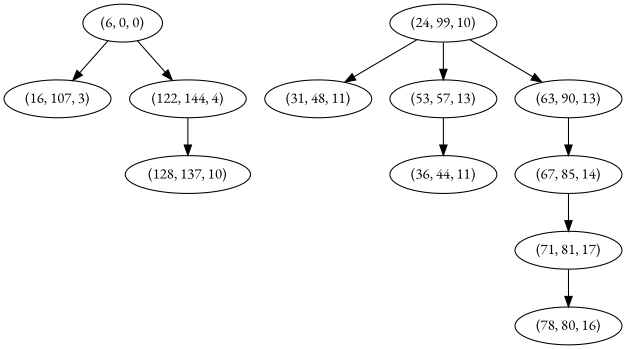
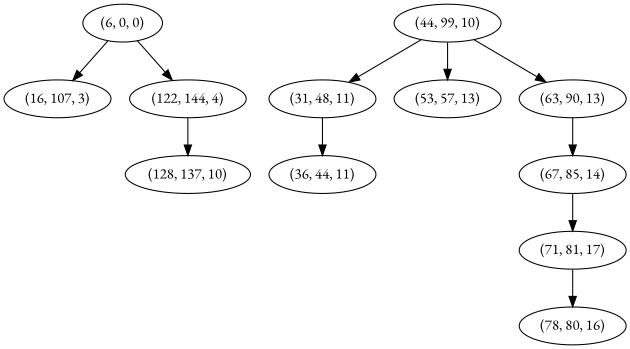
node "(24, 99, 10)": label "(24, 99, 10)" -> "(44, 99, 10)"
edge "(53, 57, 13)" -> "(36, 44, 11)": now "(31, 48, 11)" -> "(36, 44, 11)"
